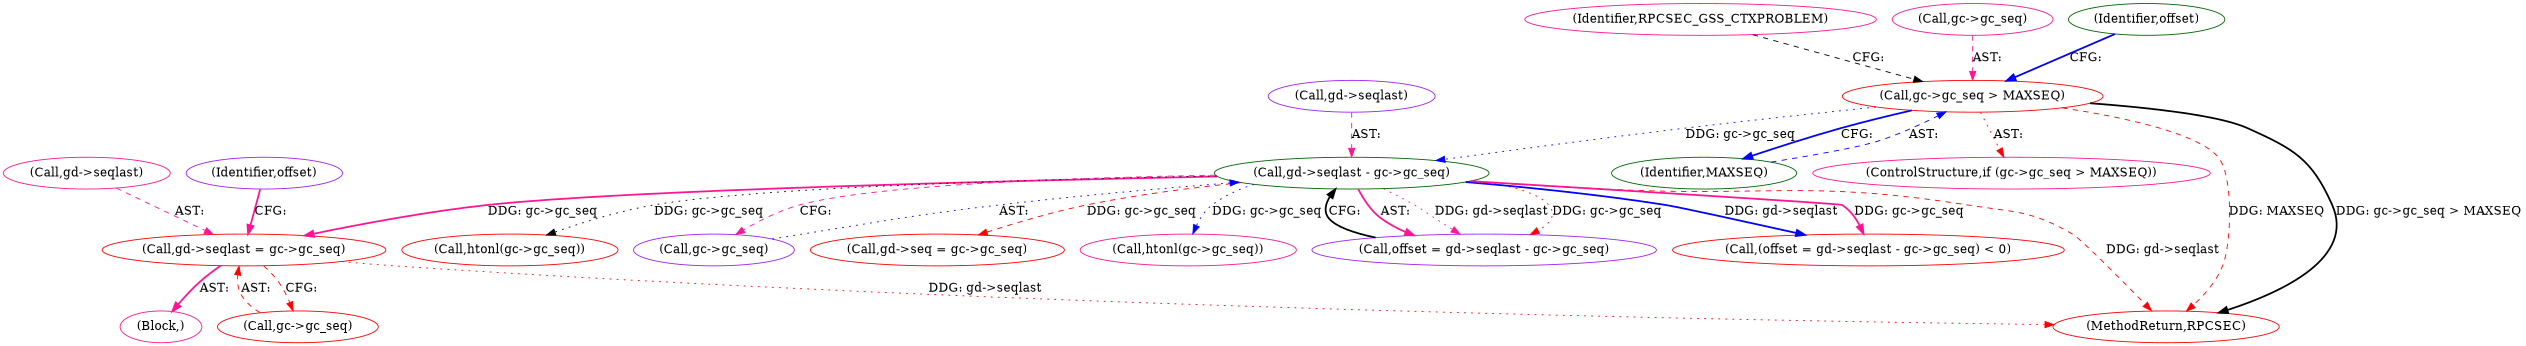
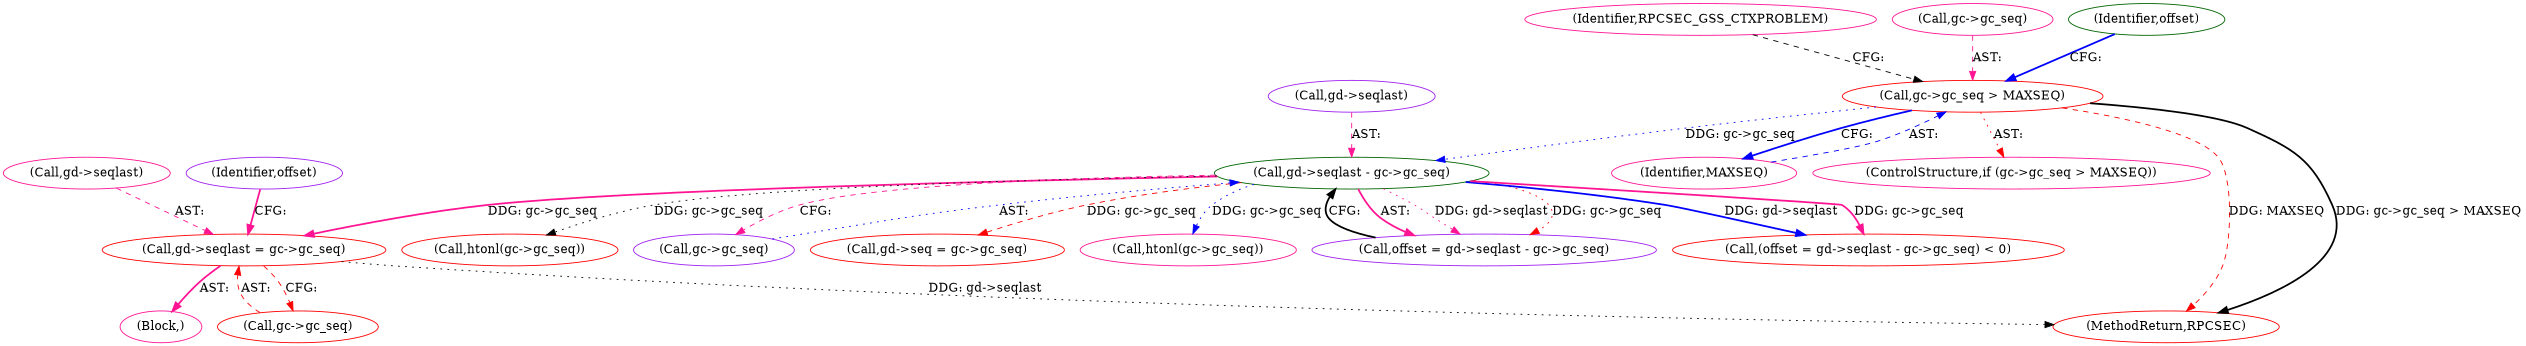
node "(Identifier,MAXSEQ)": color darkgreen -> deeppink
edge "(Call,gd->seqlast - gc->gc_seq)" -> "(MethodReturn,RPCSEC)": removed, label "DDG: gd->seqlast"
edge "(Call,gd->seqlast = gc->gc_seq)" -> "(MethodReturn,RPCSEC)": color red -> black
